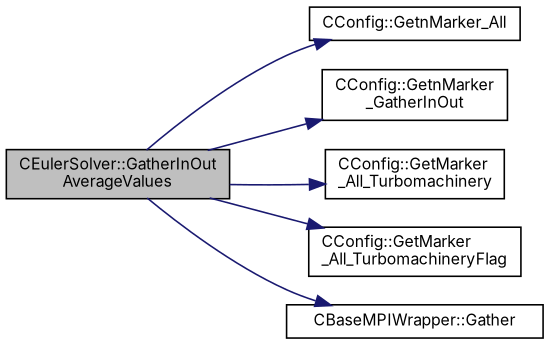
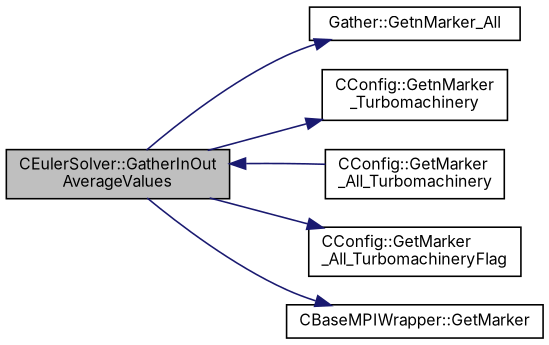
node "CConfig::GetnMarker_All": label "CConfig::GetnMarker_All" -> "Gather::GetnMarker_All"
node "CConfig::GetnMarker _GatherInOut": label "CConfig::GetnMarker _GatherInOut" -> "CConfig::GetnMarker _Turbomachinery"
edge "CEulerSolver::GatherInOut AverageValues" -> "CConfig::GetMarker _All_Turbomachinery": reversed
node "CBaseMPIWrapper::Gather": label "CBaseMPIWrapper::Gather" -> "CBaseMPIWrapper::GetMarker"
